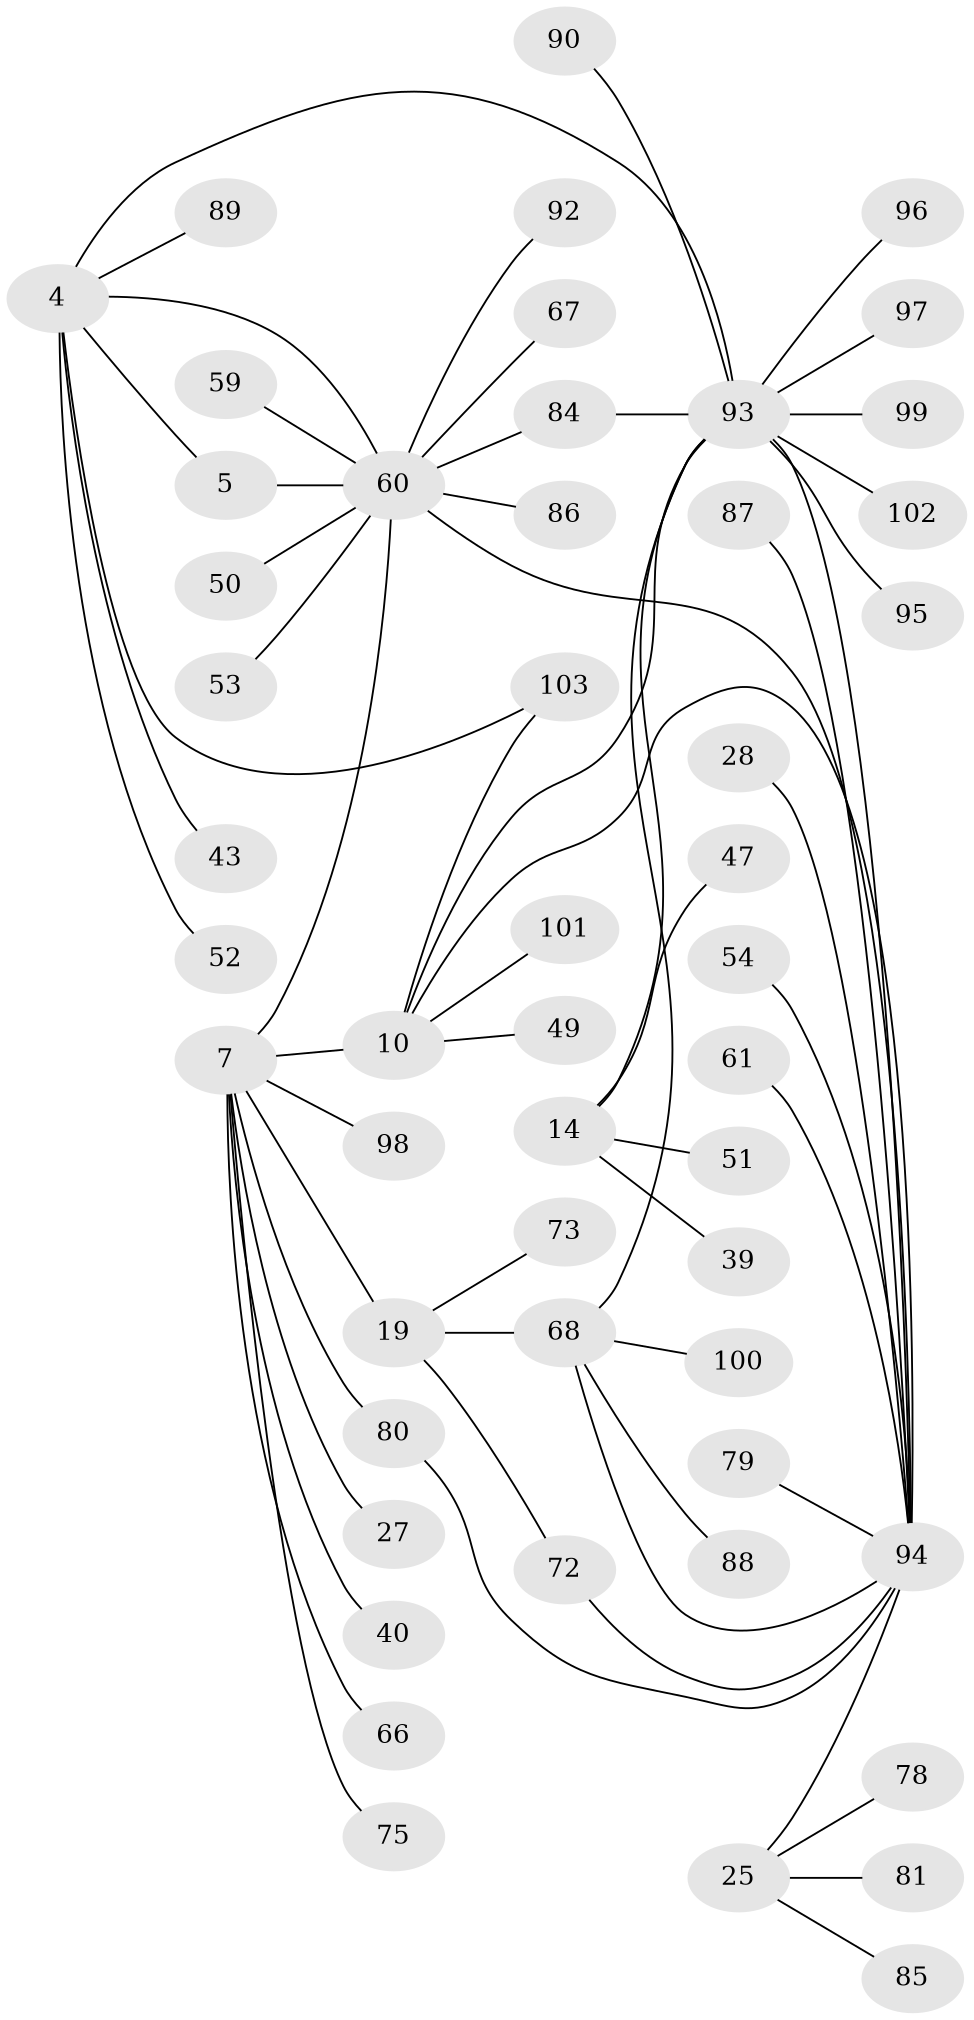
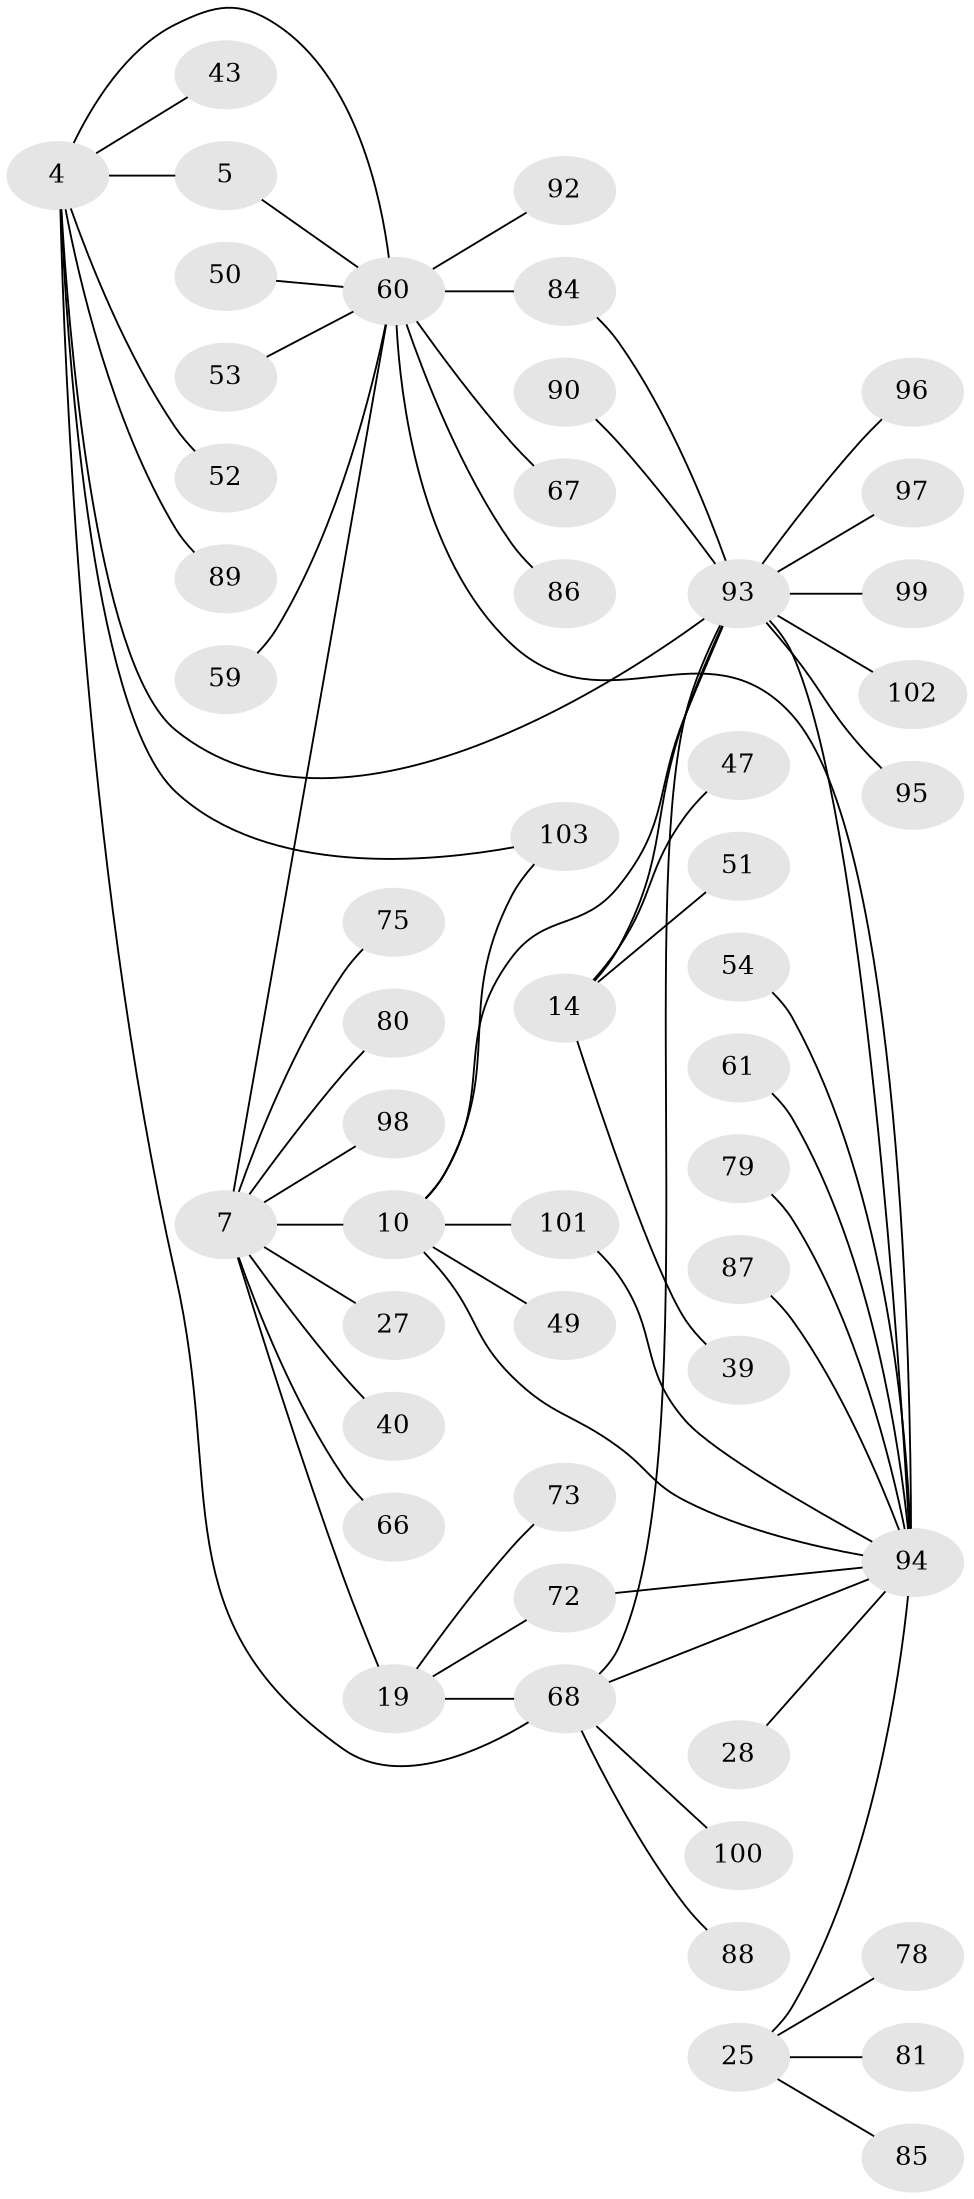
edge "4" -- "68": added
edge "80" -- "94": now "101" -- "94"
